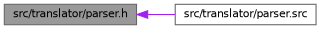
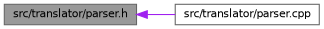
node "src/translator/parser.src": label "src/translator/parser.src" -> "src/translator/parser.cpp"
